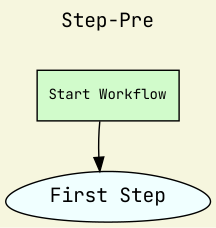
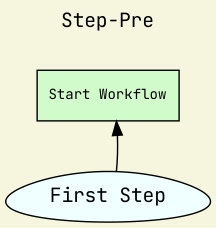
edge "Start Workflow" -> "First Step": reversed
